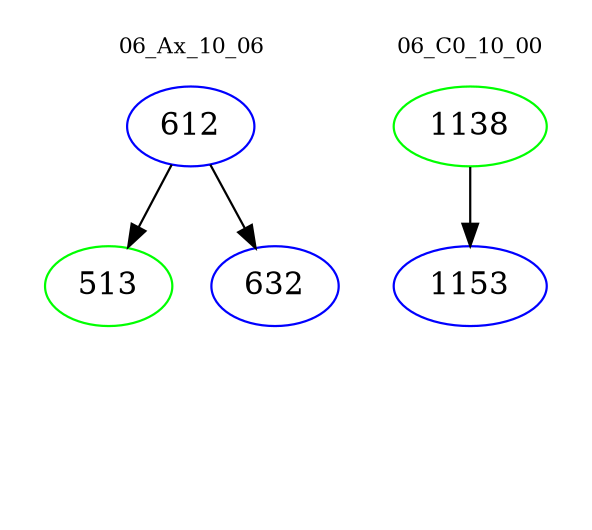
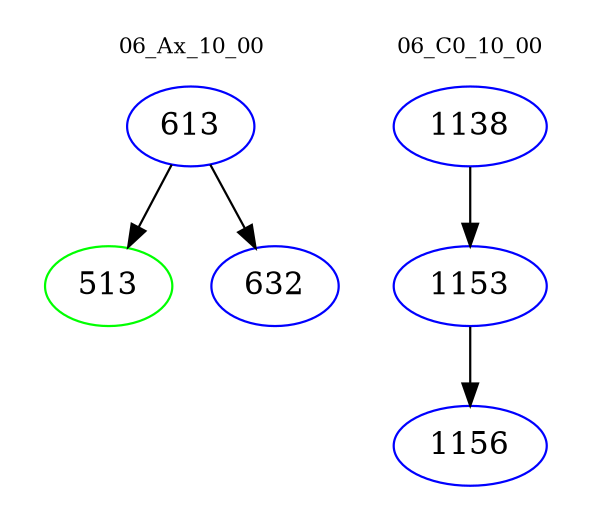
cluster "06_Ax_10_06": label "06_Ax_10_06" -> "06_Ax_10_00"
node "612": label "612" -> "613"
node "1138": color green -> blue
node "1156": added
